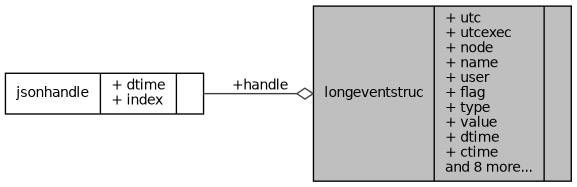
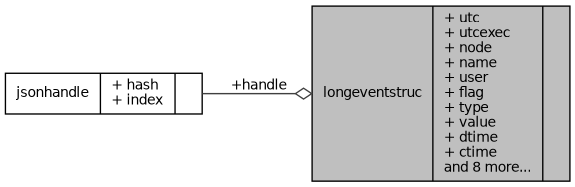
node "jsonhandle": text "+ dtime" -> "+ hash"
